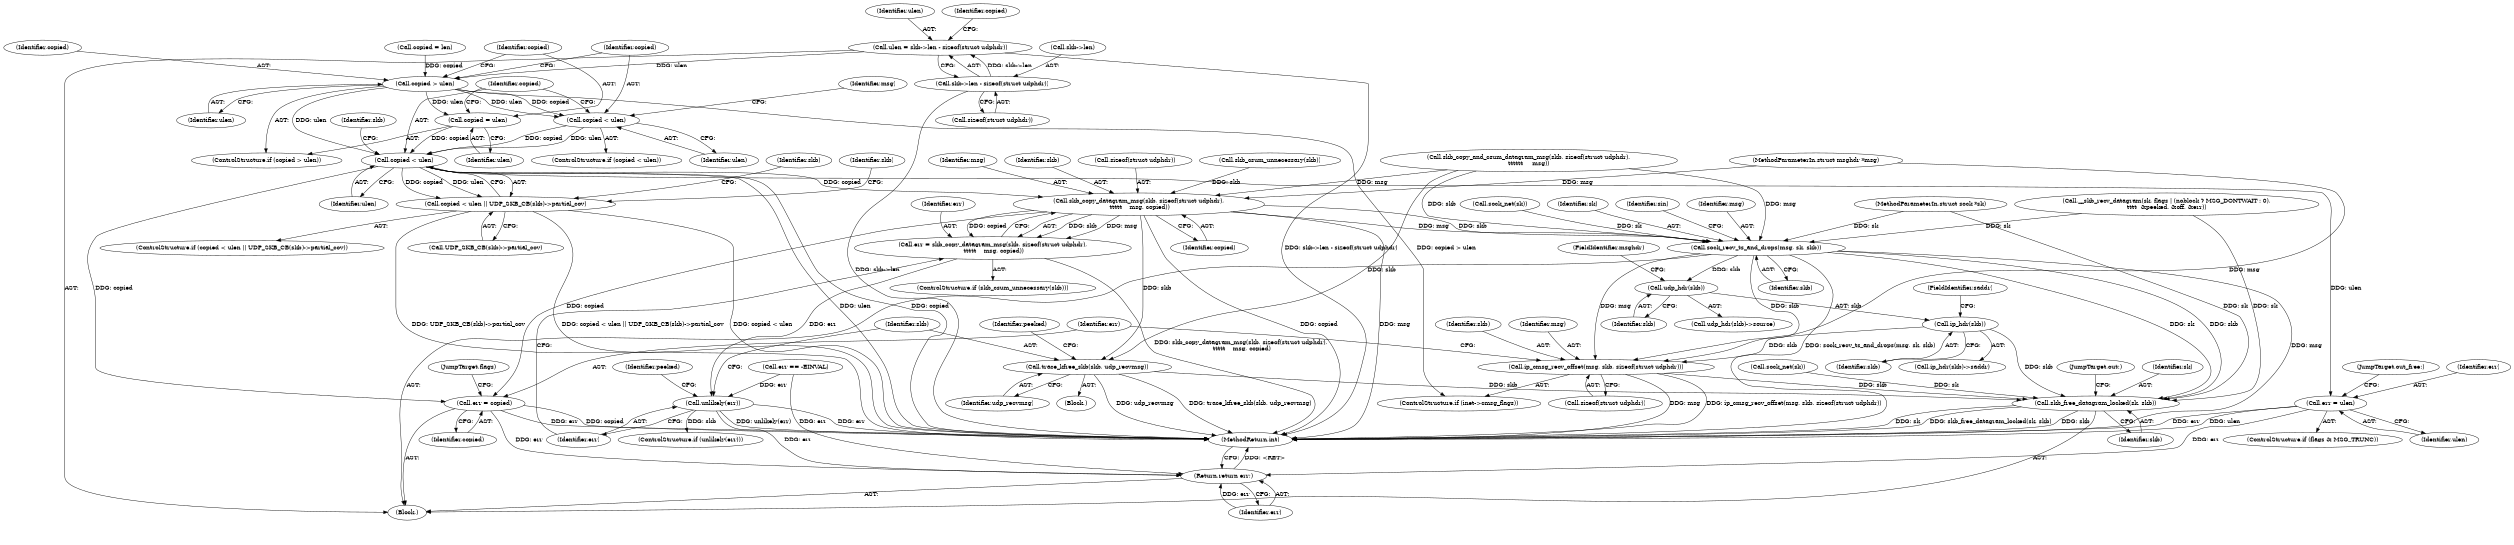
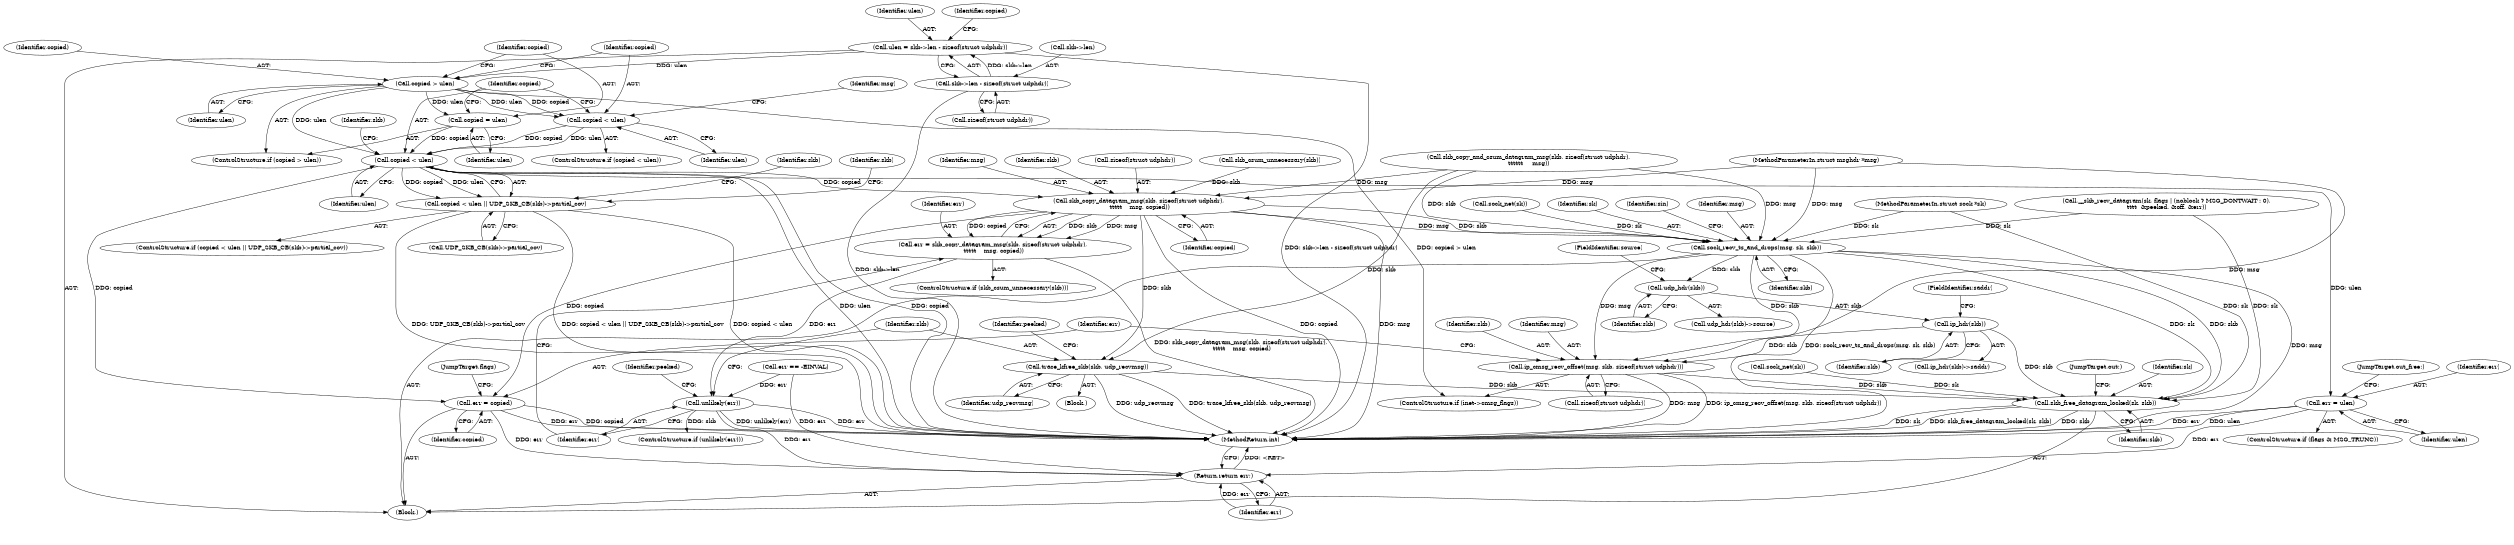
node "(Call,copied = len)": removed
edge "(MethodParameterIn,struct msghdr *msg)" -> "(Call,sock_recv_ts_and_drops(msg, sk, skb))": added, label "DDG: msg"
node "(FieldIdentifier,msghdr)": label "(FieldIdentifier,msghdr)" -> "(FieldIdentifier,source)"
